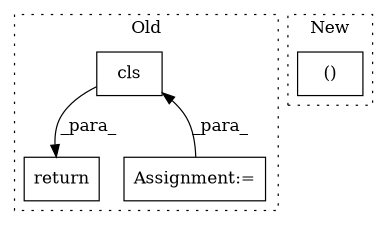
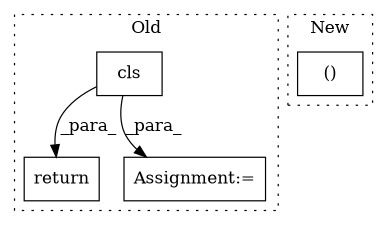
edge "Assignment:=" -> "cls": reversed
